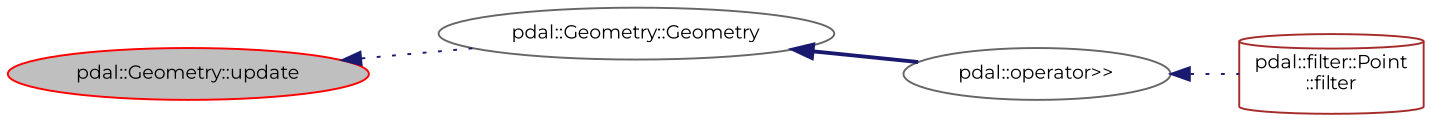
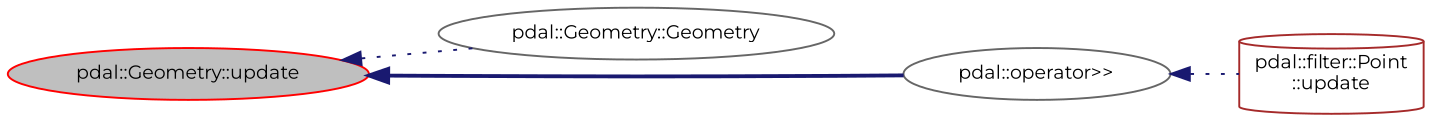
edge "pdal::operator>>" -> "pdal::Geometry::Geometry": now "pdal::operator>>" -> "pdal::Geometry::update"
node "pdal::filter::Point ::filter": label "pdal::filter::Point ::filter" -> "pdal::filter::Point ::update"
